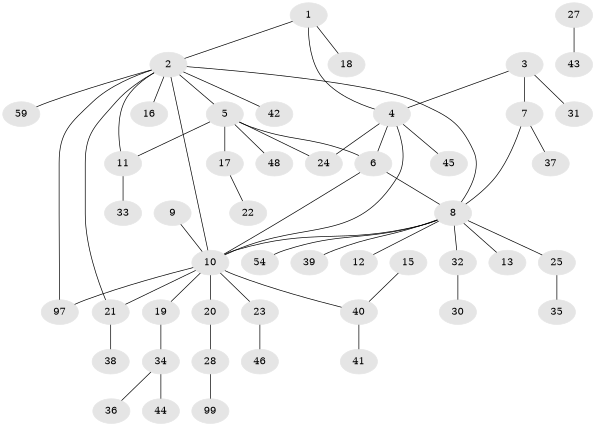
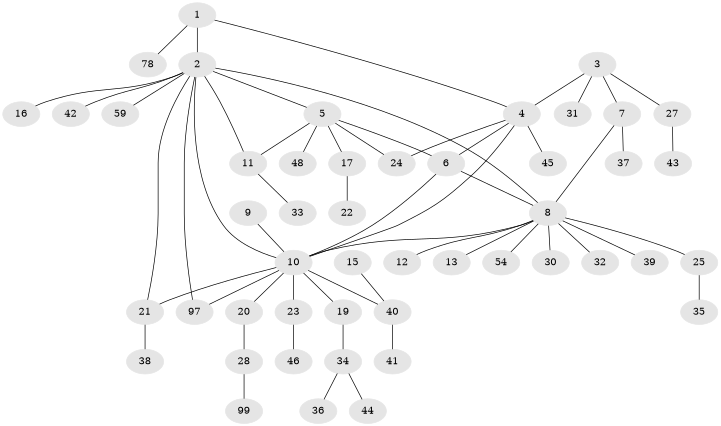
node "18": label "18" -> "78"
edge "3" -- "27": added
edge "32" -- "30": now "8" -- "30"
